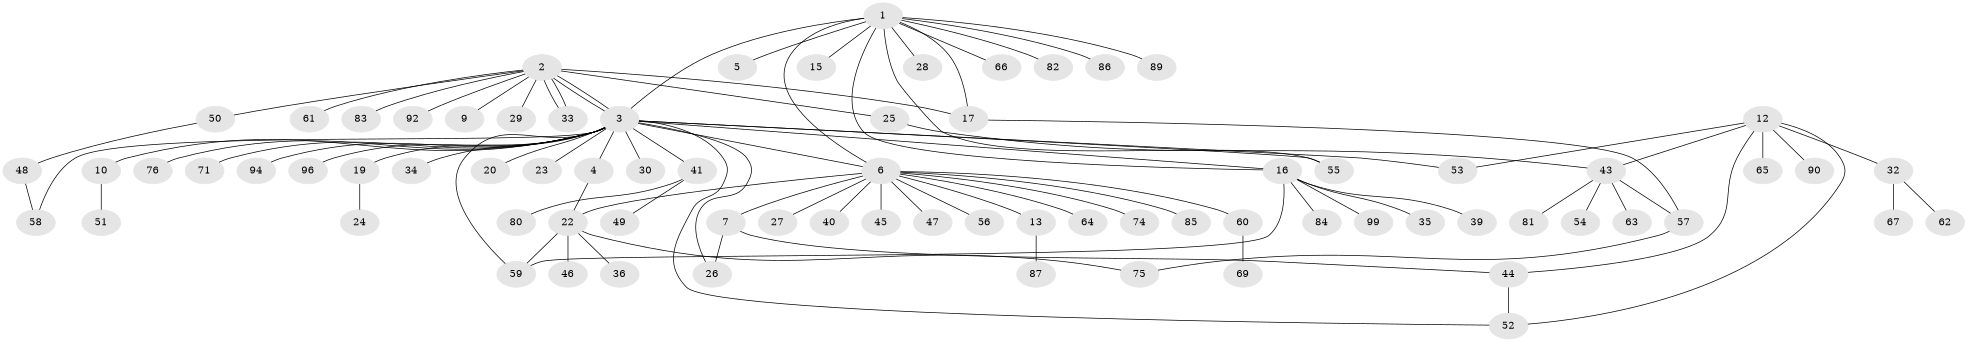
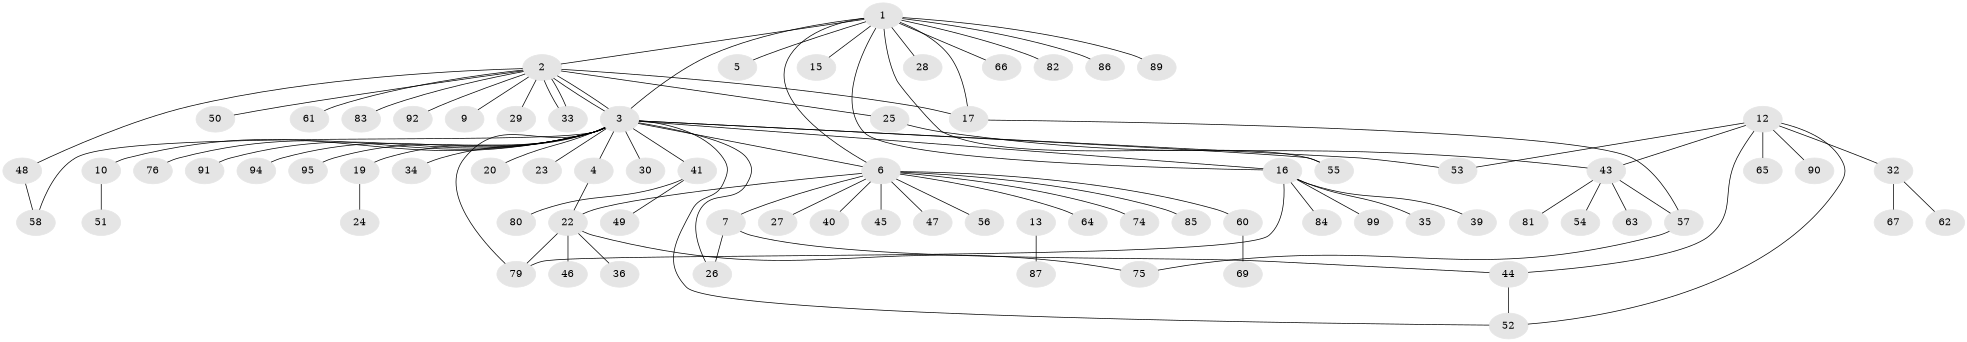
edge "1" -- "2": added
edge "50" -- "48": now "2" -- "48"
node "71": label "71" -> "91"
node "96": label "96" -> "95"
edge "6" -- "13": removed
node "59": label "59" -> "79"
